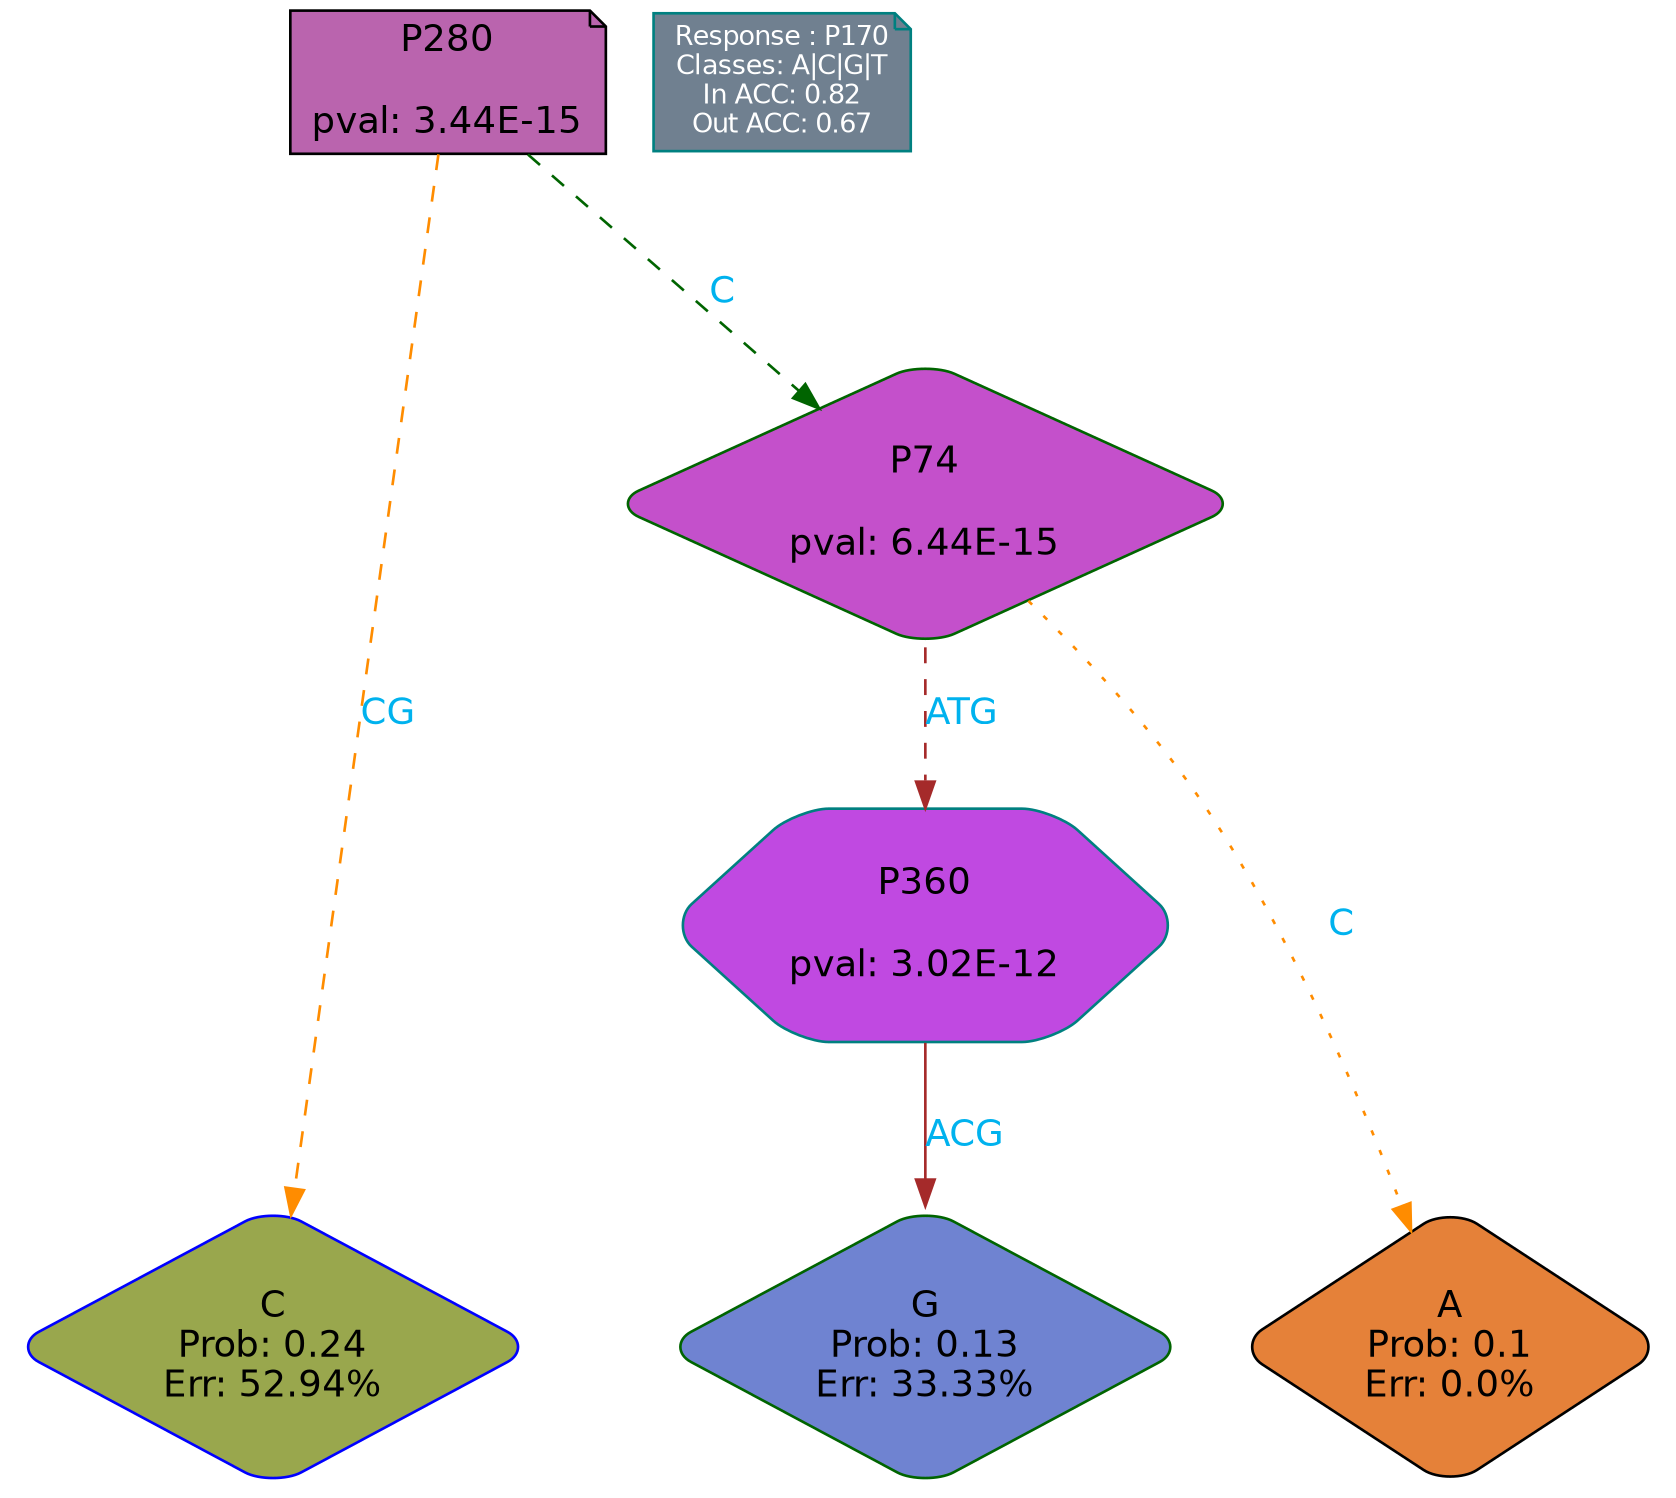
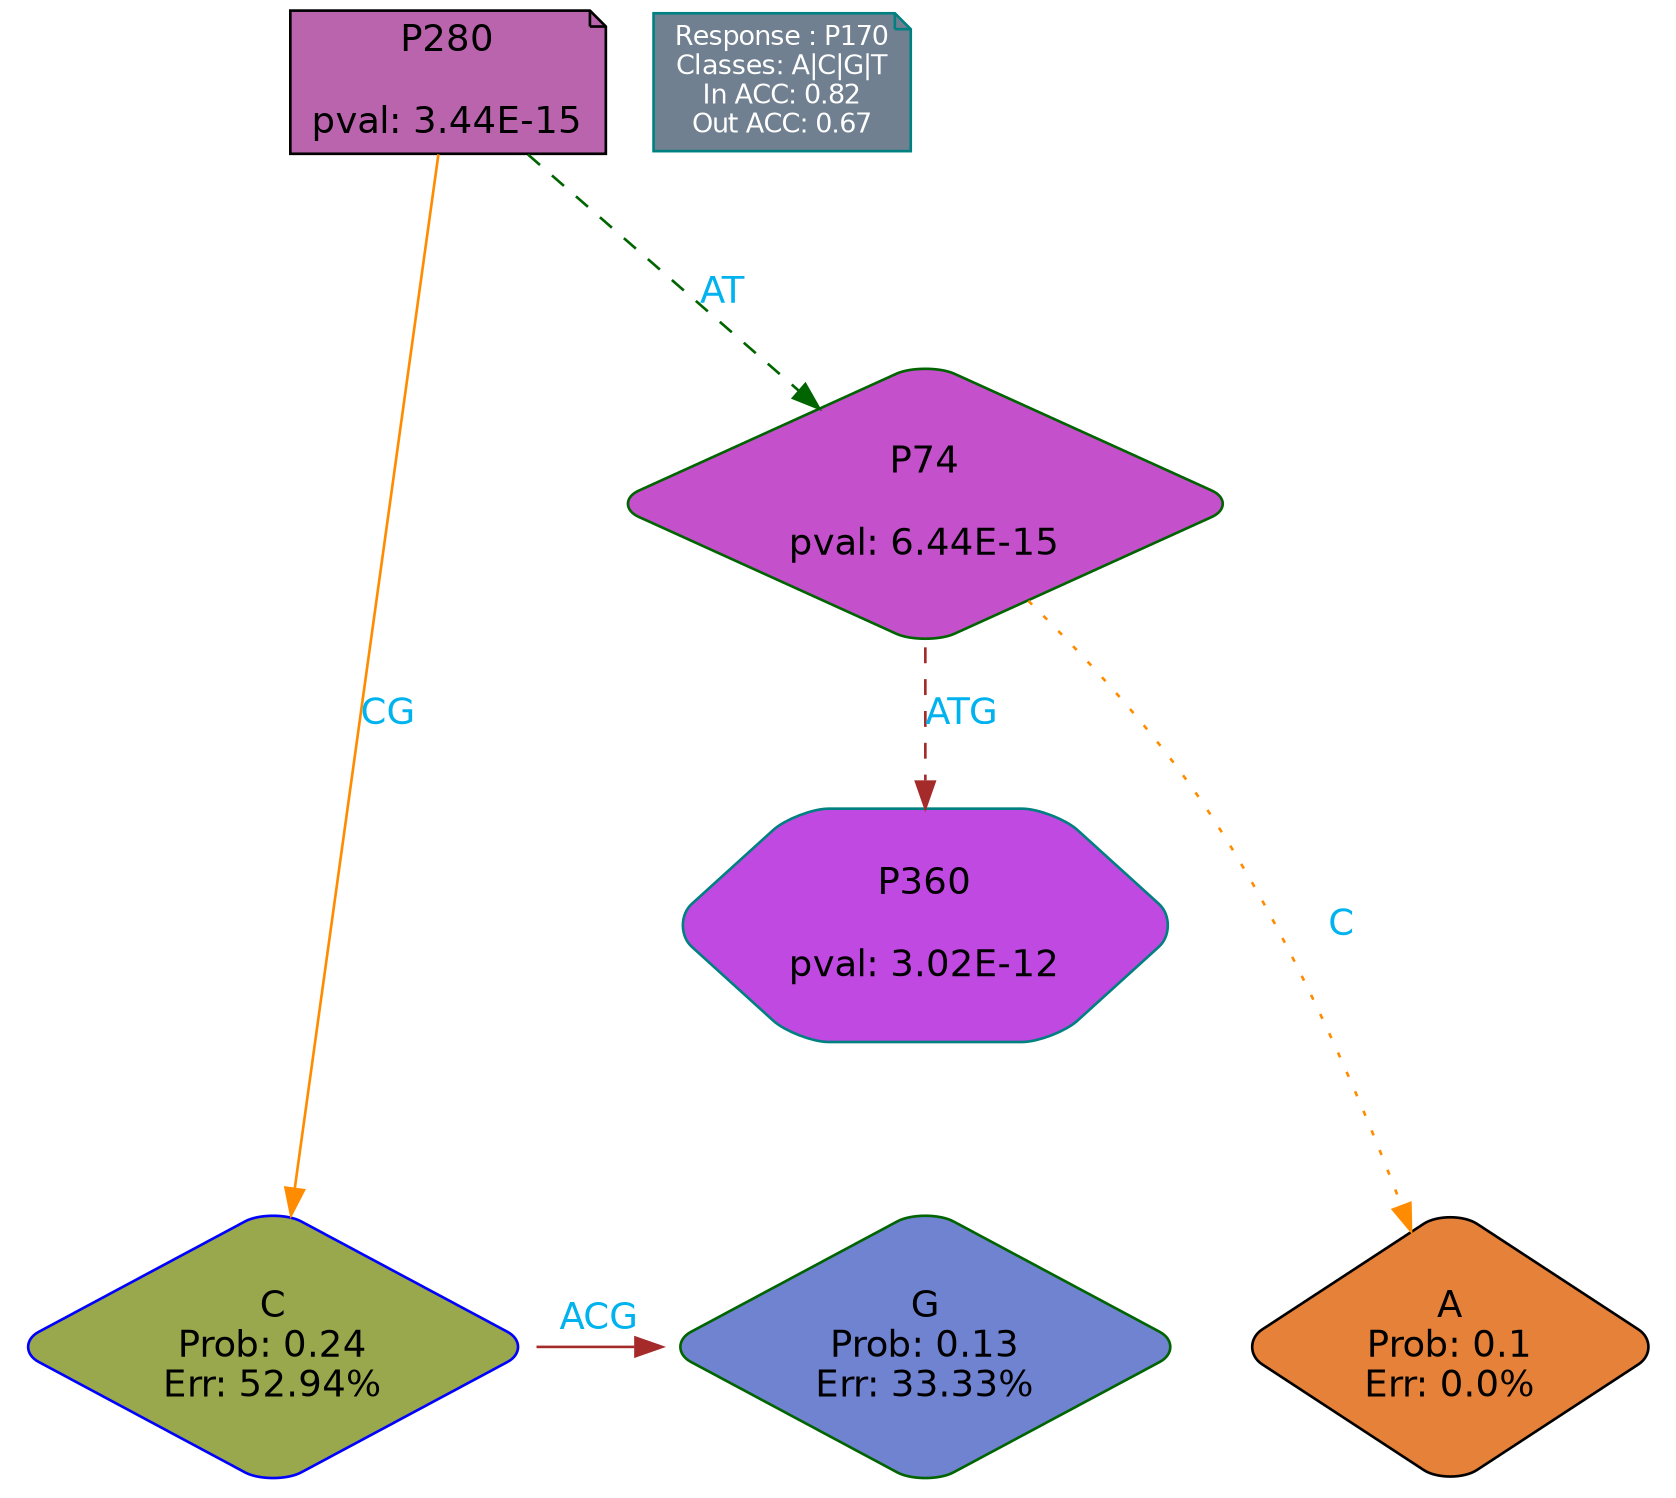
edge "P280 pval: 3.44E-15" -> "P74 pval: 6.44E-15": label "C" -> "AT"
edge "P280 pval: 3.44E-15" -> "C Prob: 0.24 Err: 52.94%": style dashed -> solid
edge "P360 pval: 3.02E-12" -> "G Prob: 0.13 Err: 33.33%": now "C Prob: 0.24 Err: 52.94%" -> "G Prob: 0.13 Err: 33.33%"
